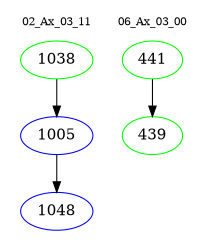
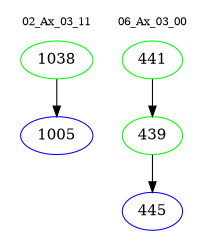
node "1048": removed
node "445": added
